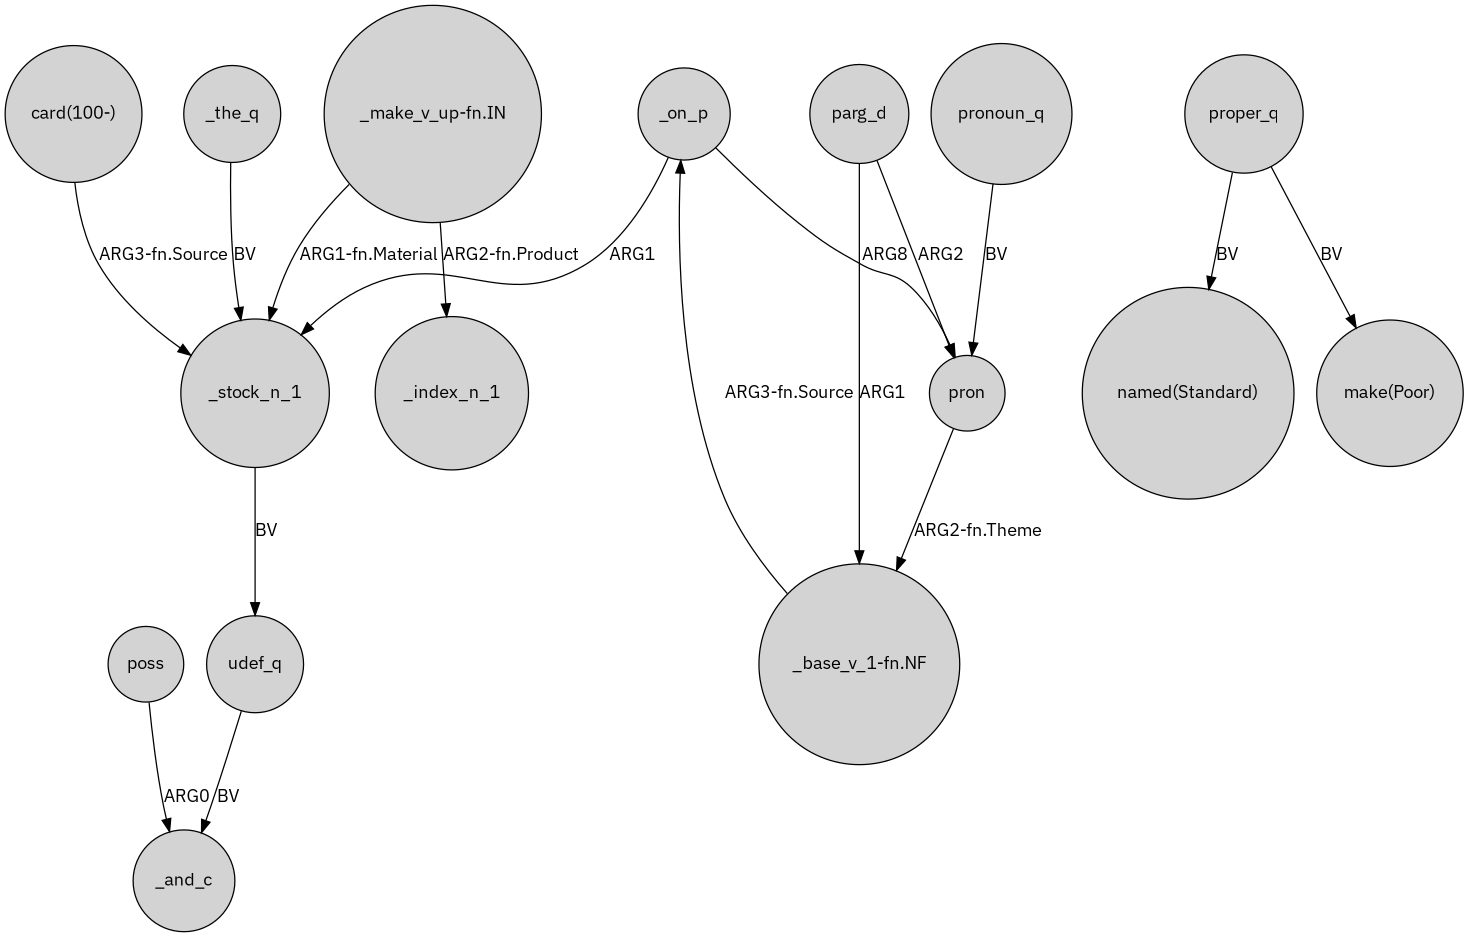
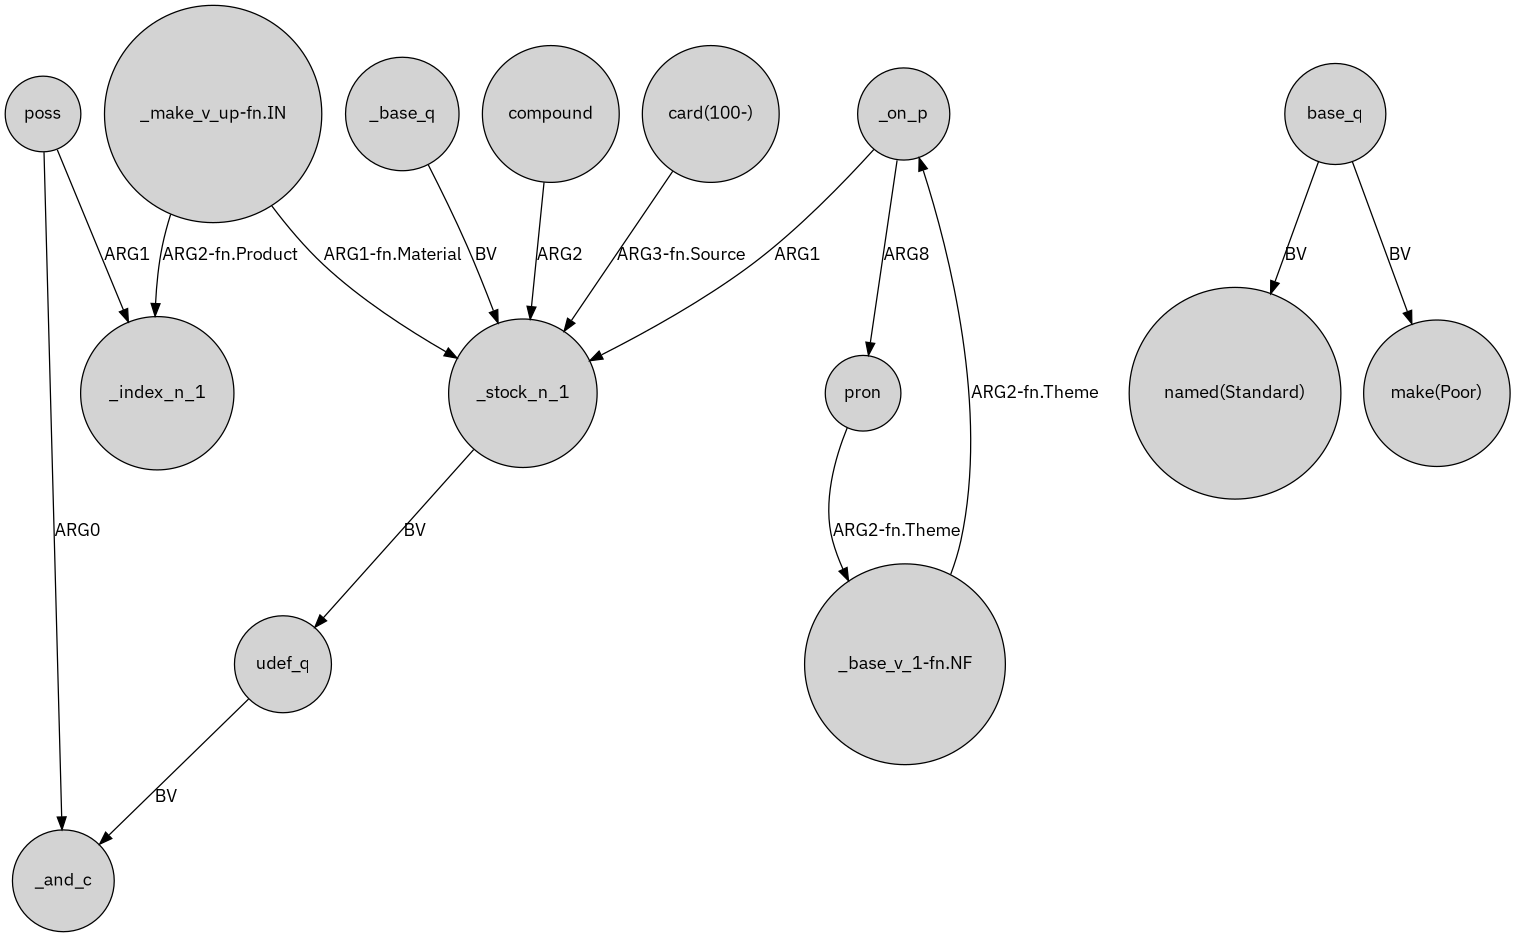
node "_the_q": label "_the_q" -> "_base_q"
node "compound": added
node "parg_d": removed
node "pronoun_q": removed
node "proper_q": label "proper_q" -> "base_q"
edge "poss" -> "_index_n_1": added, label "ARG1"
edge "_base_v_1-fn.NF" -> "_on_p": label "ARG3-fn.Source" -> "ARG2-fn.Theme"
